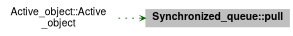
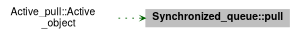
node "Active_object::Active _object": label "Active_object::Active _object" -> "Active_pull::Active _object"
